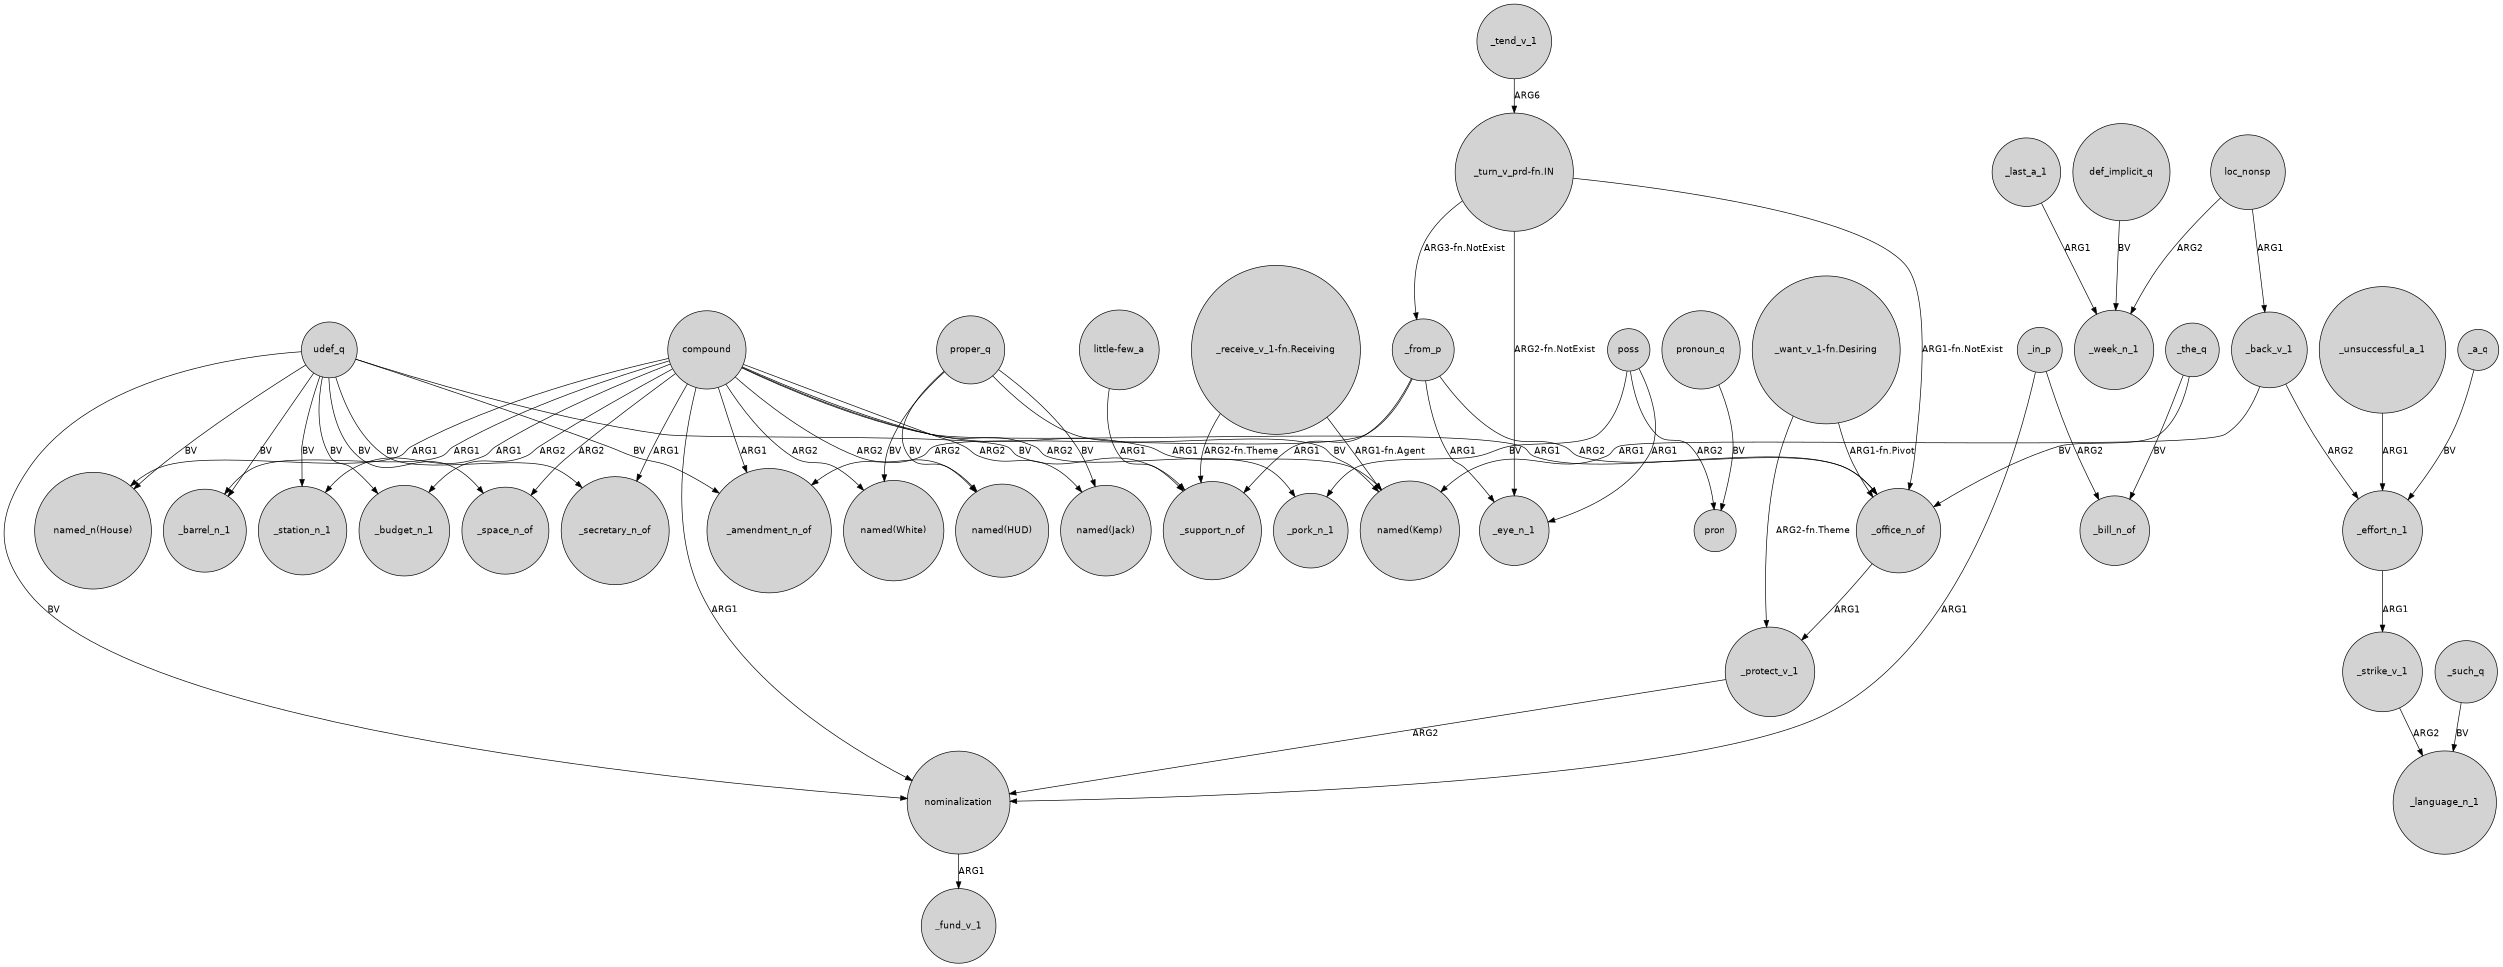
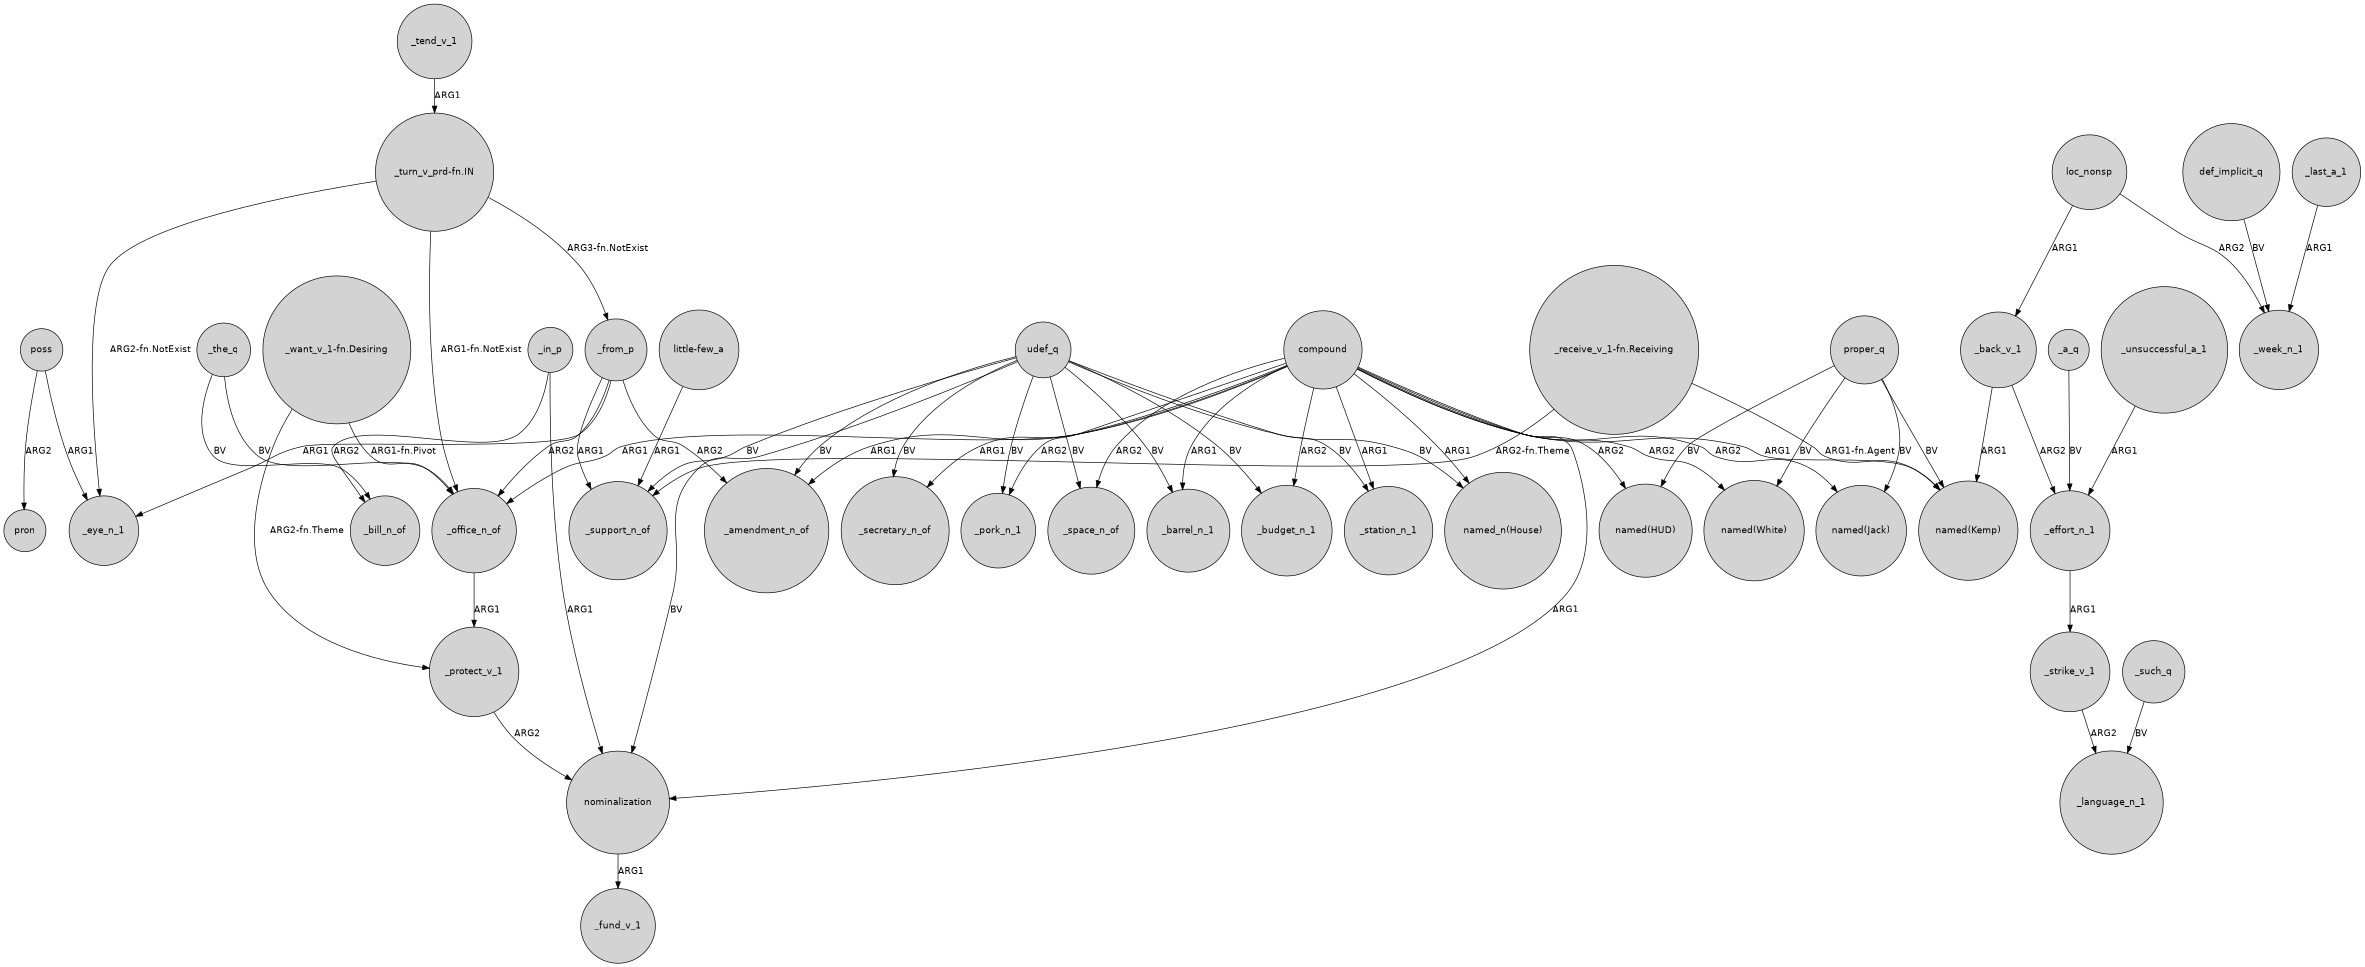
edge "_tend_v_1" -> "_turn_v_prd-fn.IN": label "ARG6" -> "ARG1"
node "pronoun_q": removed
edge "poss" -> "_pork_n_1": now "udef_q" -> "_pork_n_1"
